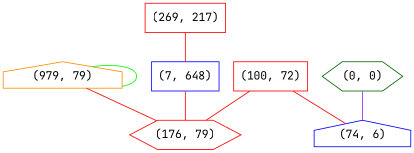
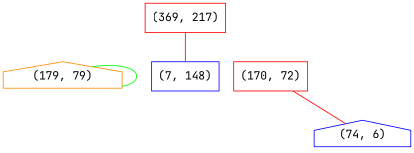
node "(269, 217)": label "(269, 217)" -> "(369, 217)"
node "(979, 79)": label "(979, 79)" -> "(179, 79)"
node "(7, 648)": label "(7, 648)" -> "(7, 148)"
node "(100, 72)": label "(100, 72)" -> "(170, 72)"
node "(0, 0)": removed
node "(176, 79)": removed
